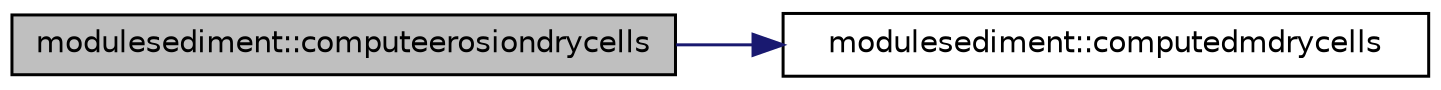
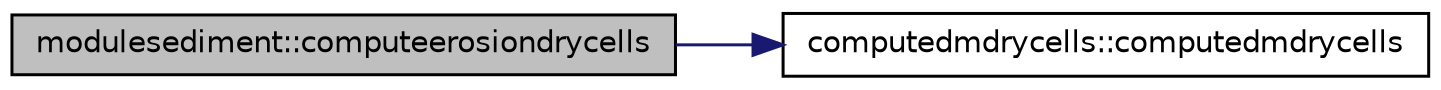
node "modulesediment::computedmdrycells": label "modulesediment::computedmdrycells" -> "computedmdrycells::computedmdrycells"
